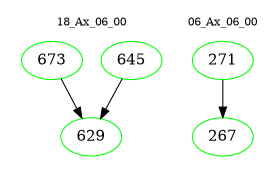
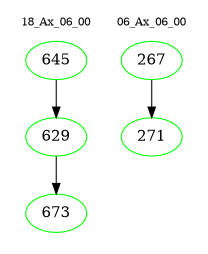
edge "271" -> "267": reversed
edge "673" -> "629": reversed
